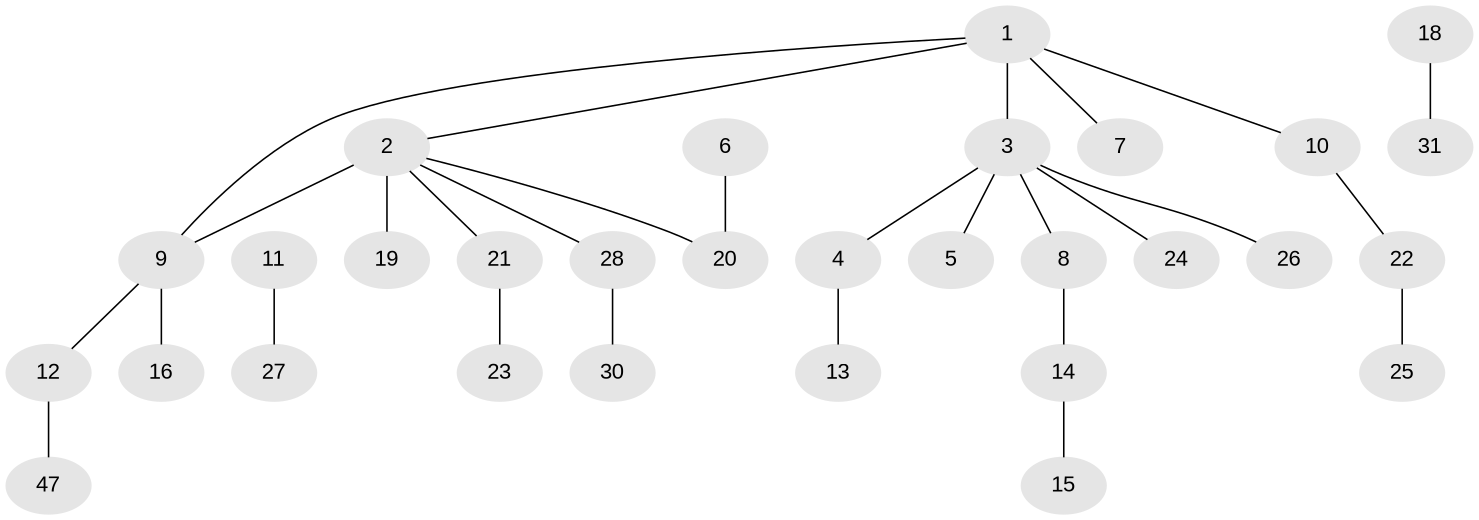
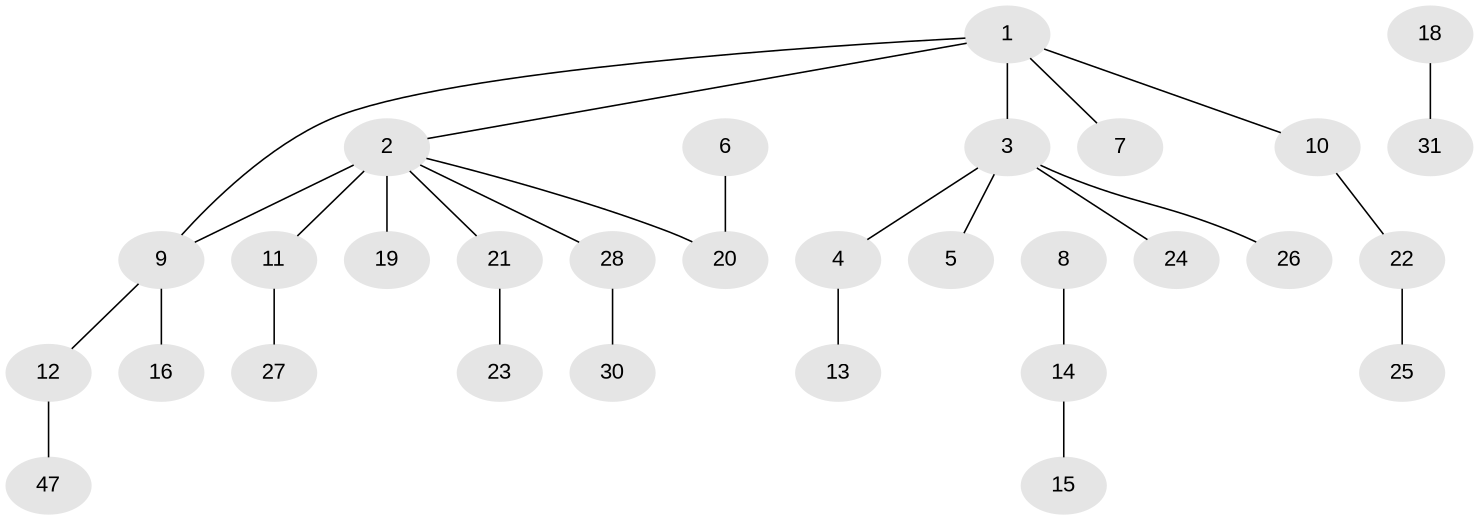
edge "2" -- "11": added
edge "3" -- "8": removed
